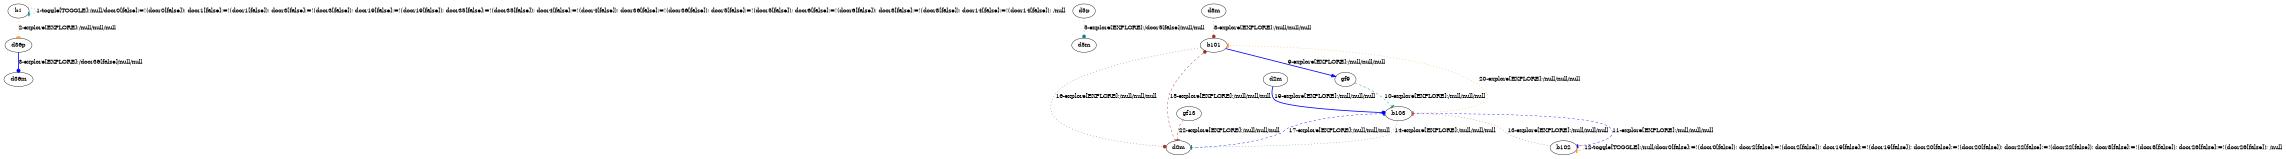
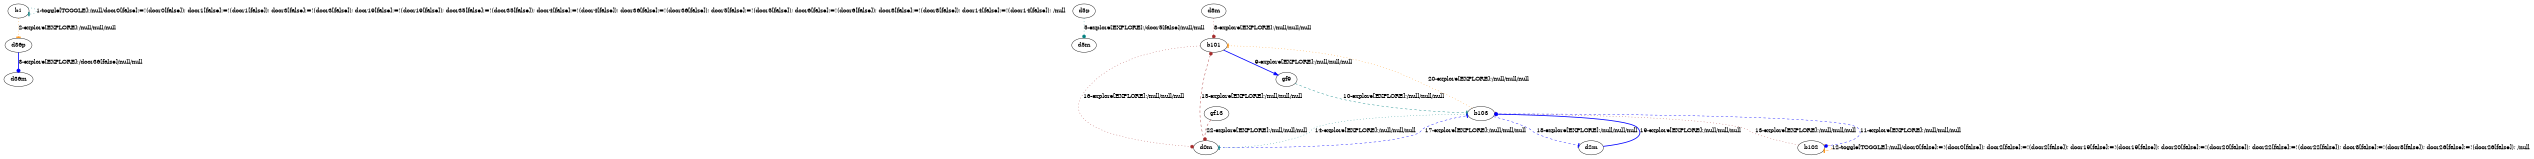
edge "b103" -> "b102": arrowhead tee -> dot
edge "gf13" -> "d0m": arrowhead tee -> dot
edge "b103" -> "d2m": added, label "18-explore[EXPLORE];/null/null/null"
